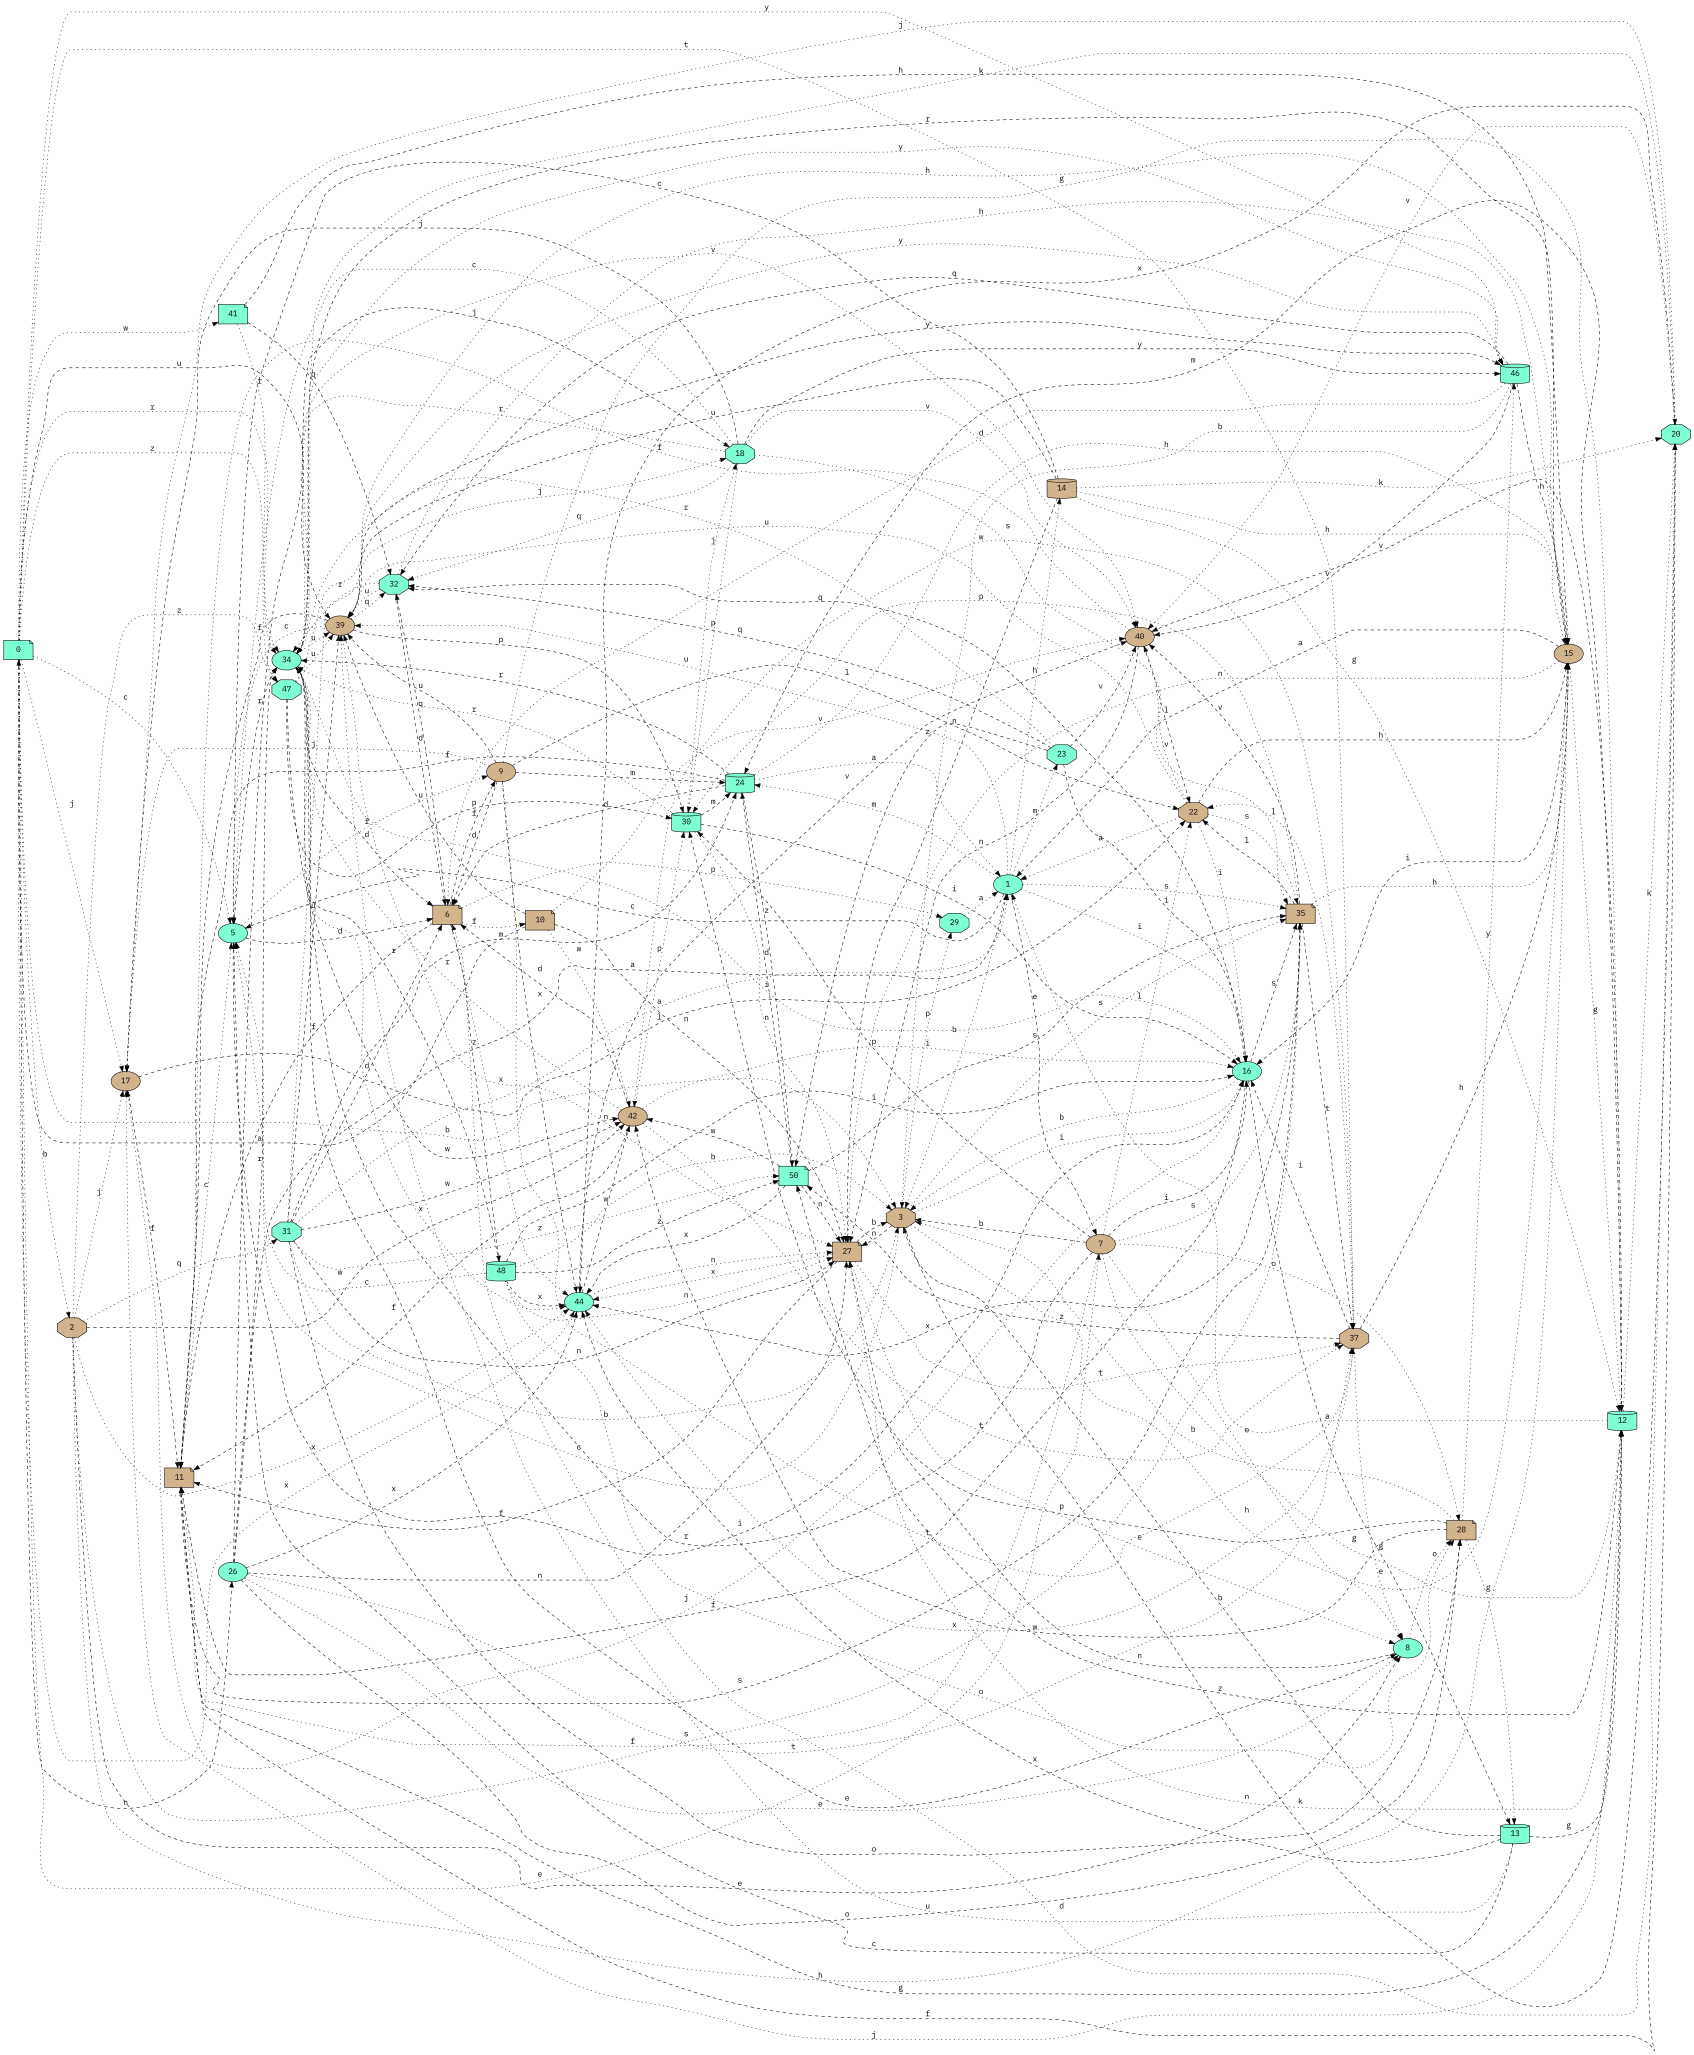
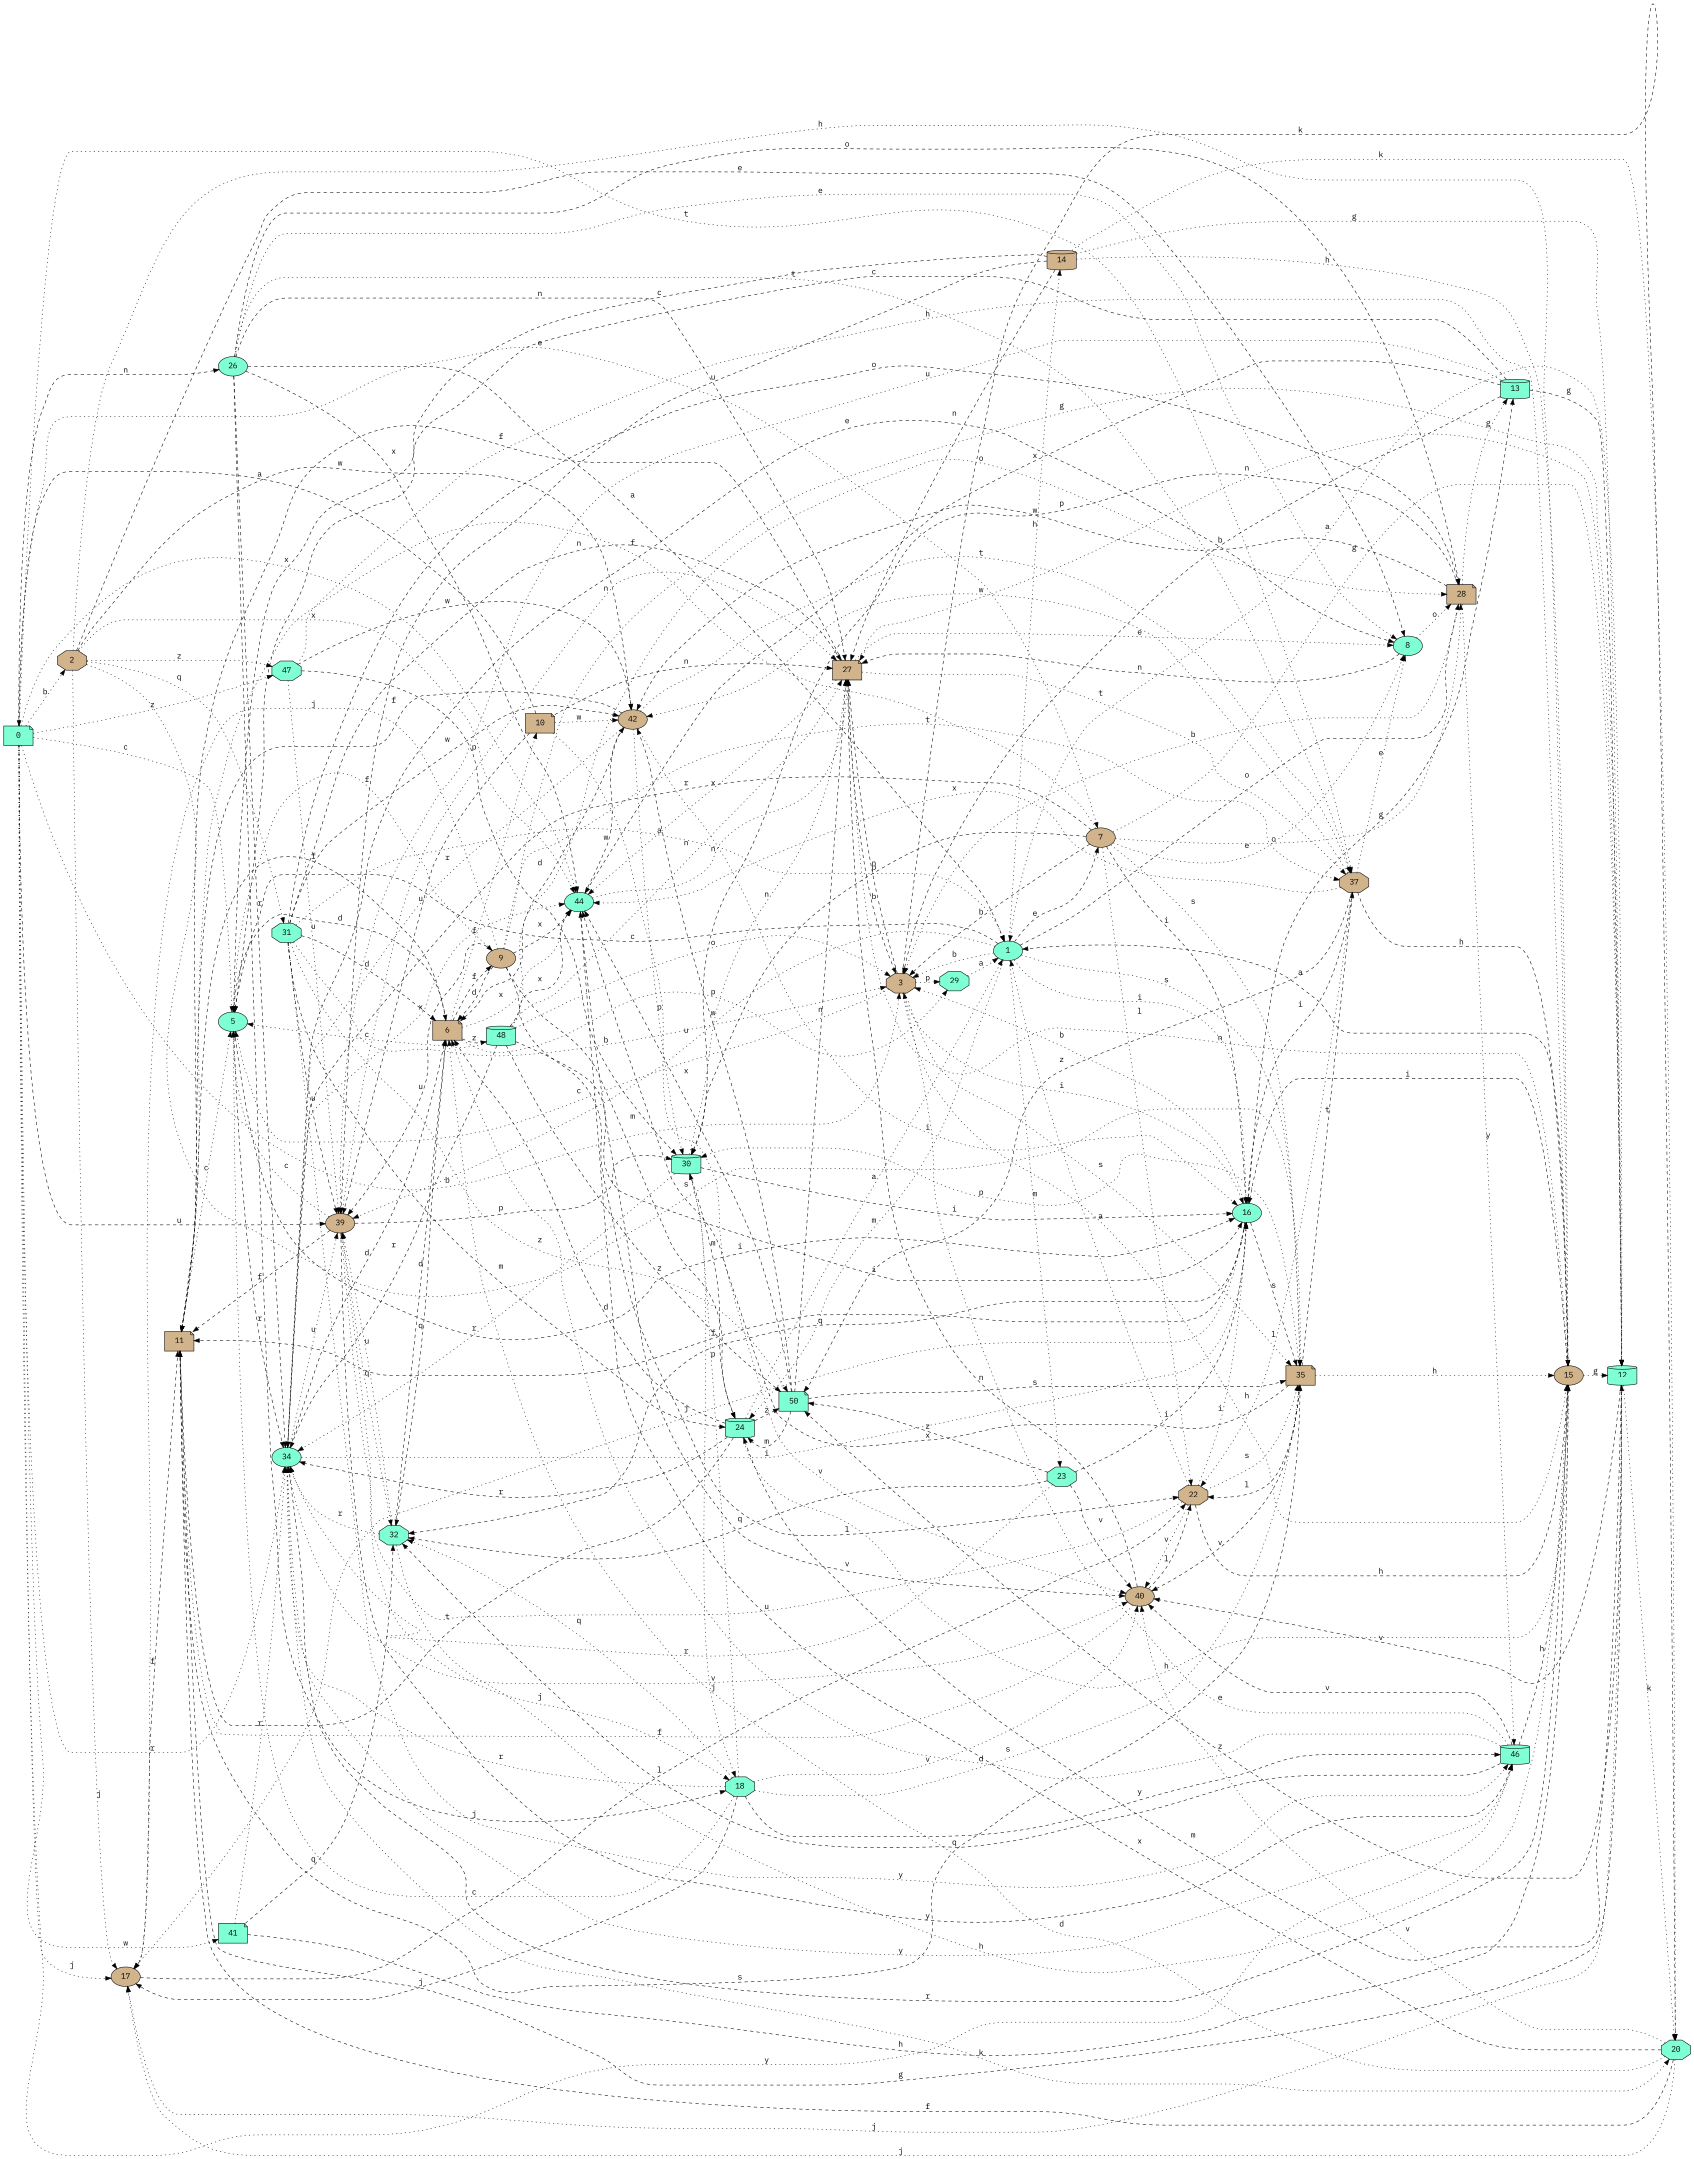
edge "46" -> "3": label "b" -> "e"
edge "24" -> "11": label "f" -> "t"
edge "1" -> "28": added, label "o"
edge "50" -> "24": label "d" -> "m"
edge "48" -> "3": label "b" -> "o"
